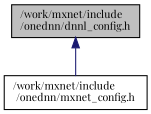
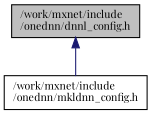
node "/work/mxnet/include /onednn/mxnet_config.h": label "/work/mxnet/include /onednn/mxnet_config.h" -> "/work/mxnet/include /onednn/mkldnn_config.h"
